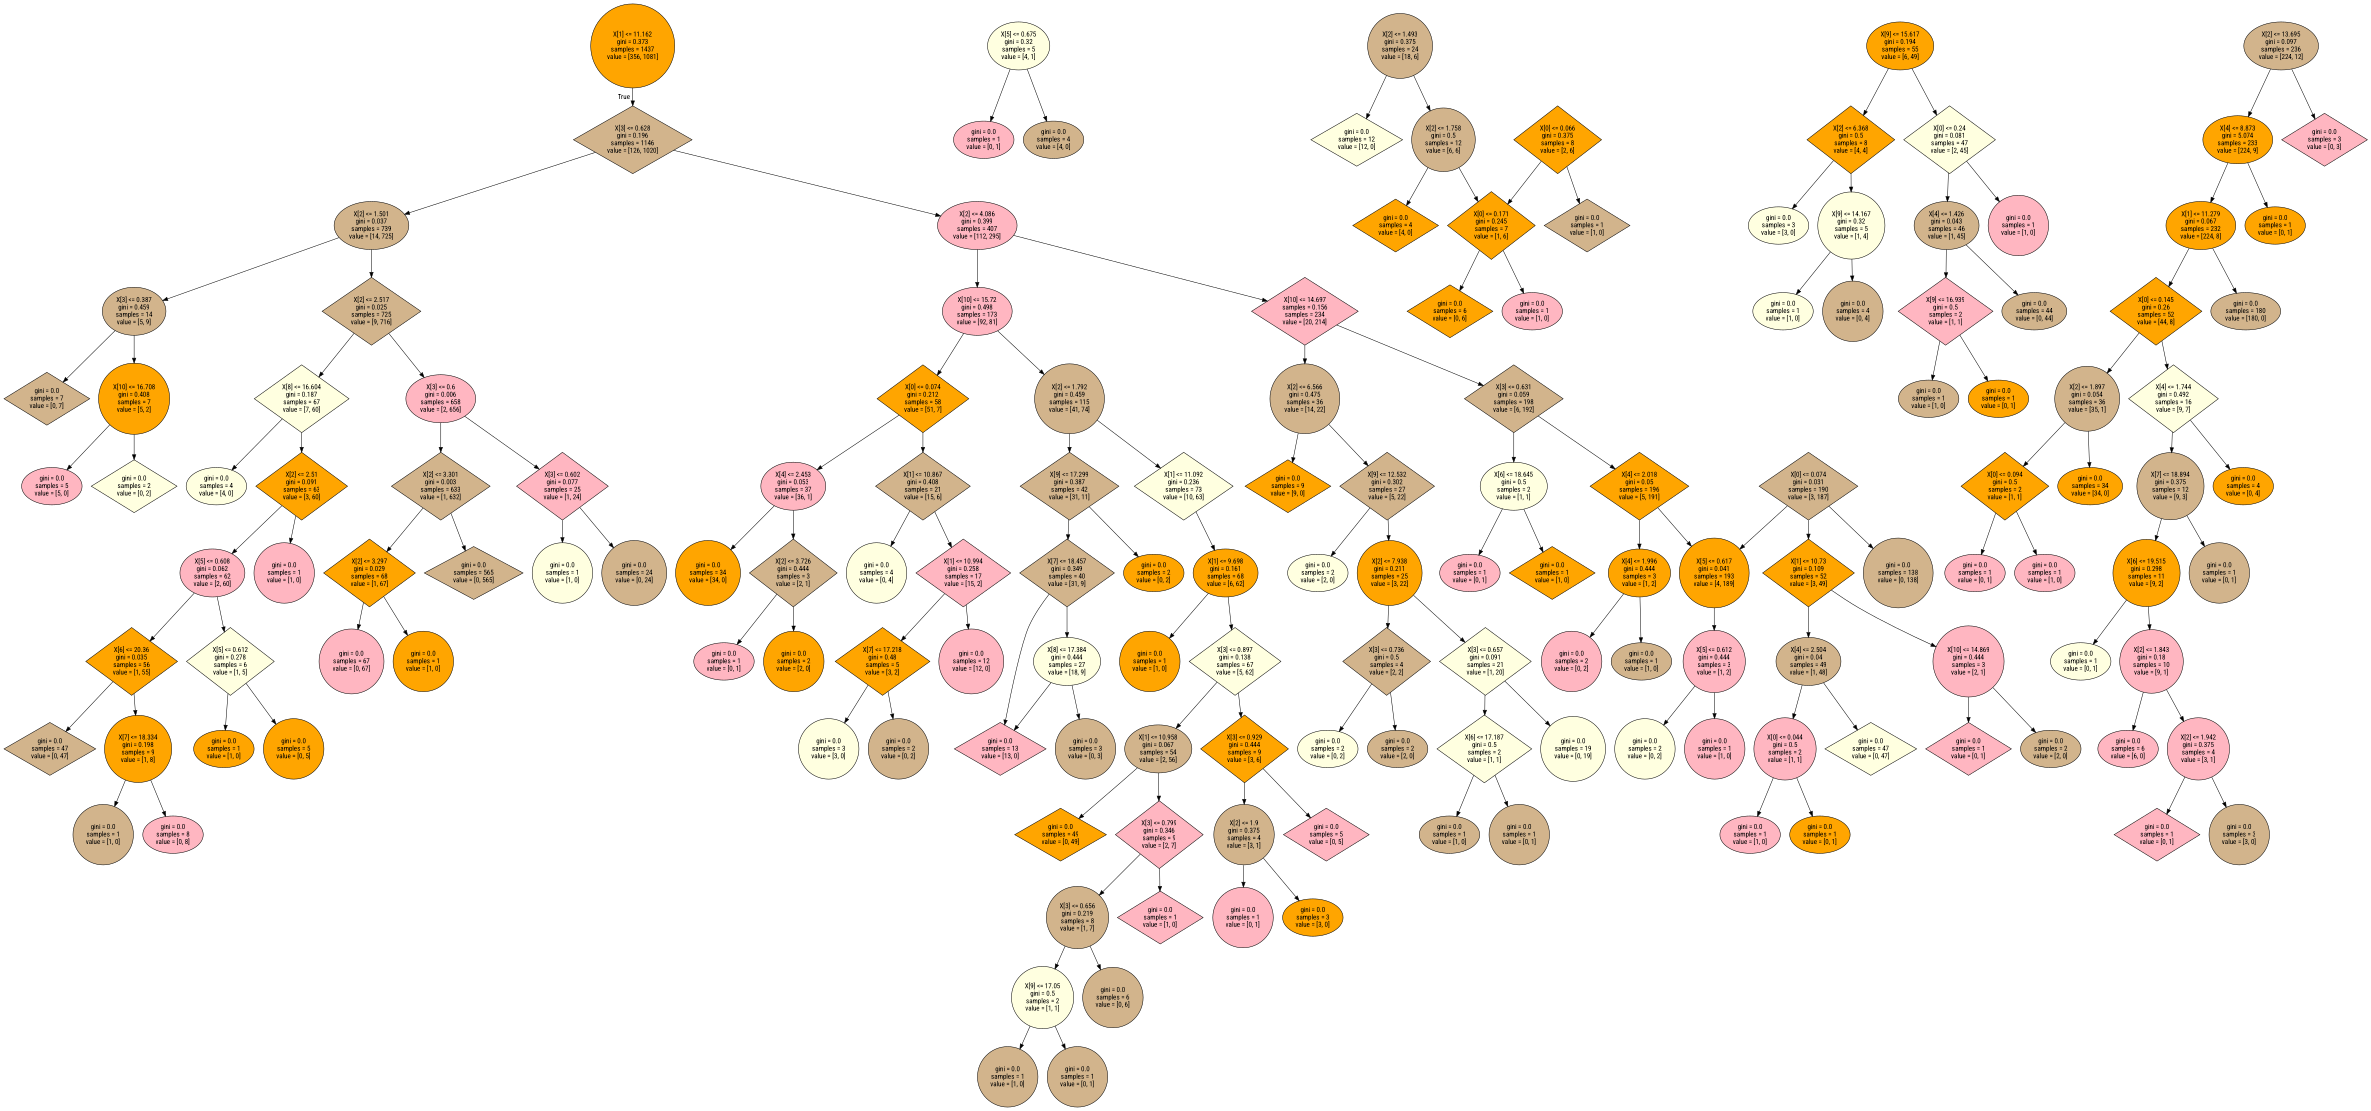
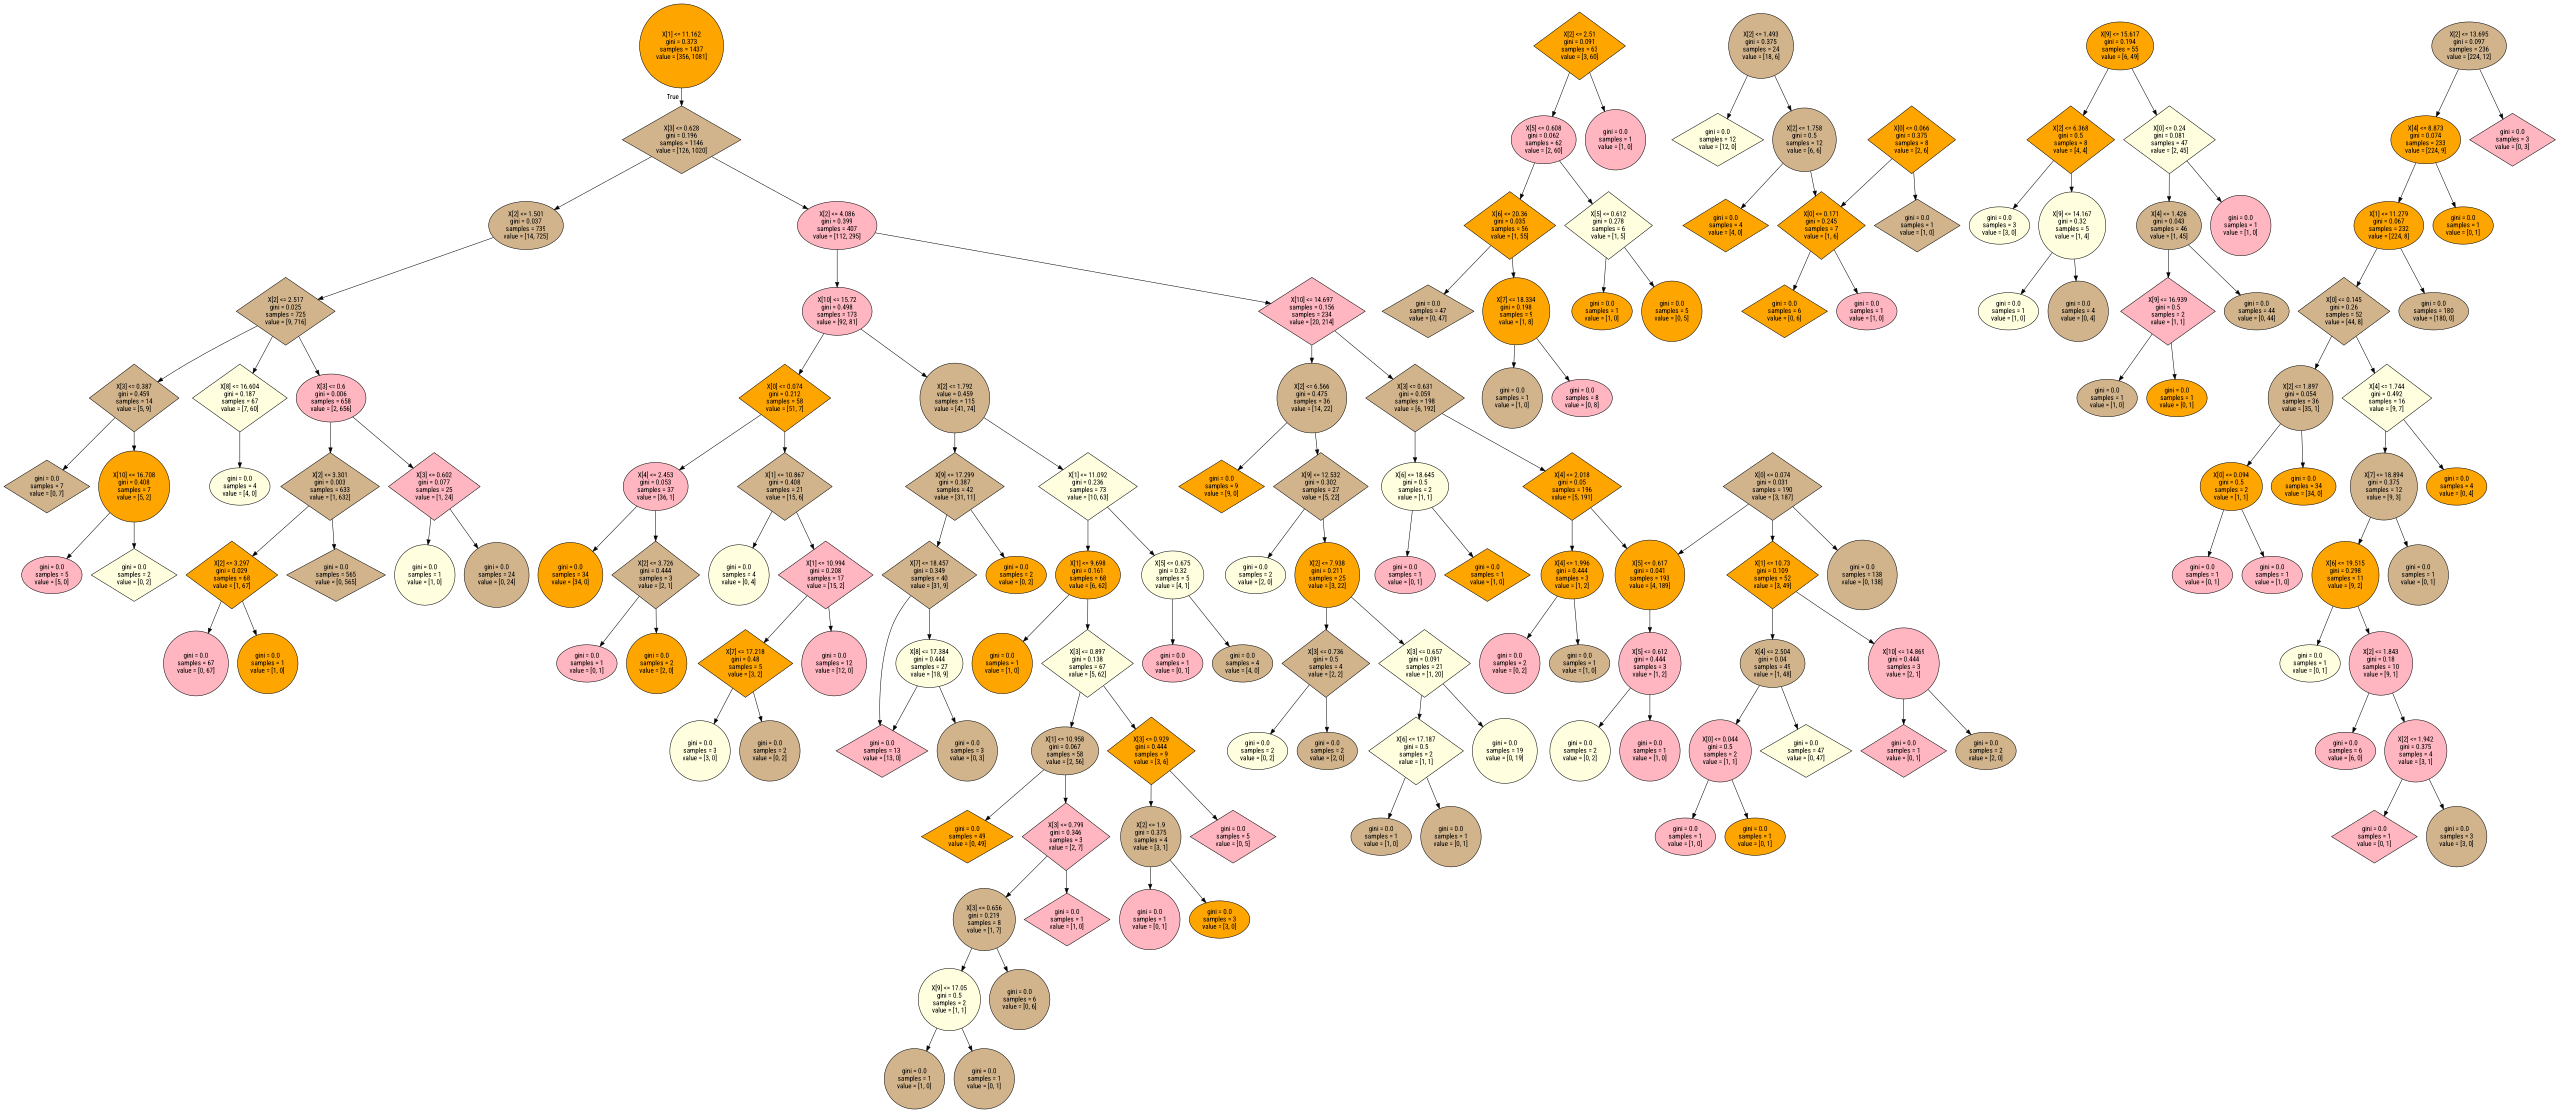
node "X[4] <= 8.873 gini = 5.074 samples = 233 value = [224, 9]": label "X[4] <= 8.873 gini = 5.074 samples = 233 value = [224, 9]" -> "X[4] <= 8.873 gini = 0.074 samples = 233 value = [224, 9]"
edge "X[2] <= 1.501 gini = 0.037 samples = 739 value = [14, 725]" -> "X[3] <= 0.387 gini = 0.459 samples = 14 value = [5, 9]": now "X[2] <= 2.517 gini = 0.025 samples = 725 value = [9, 716]" -> "X[3] <= 0.387 gini = 0.459 samples = 14 value = [5, 9]"
node "X[3] <= 0.387 gini = 0.459 samples = 14 value = [5, 9]": shape ellipse -> diamond
node "X[0] <= 0.145 gini = 0.26 samples = 52 value = [44, 8]": fillcolor orange -> tan
node "X[2] <= 1.792 gini = 0.459 samples = 115 value = [41, 74]": label "X[2] <= 1.792 gini = 0.459 samples = 115 value = [41, 74]" -> "X[2] <= 1.792 value = 0.459 samples = 115 value = [41, 74]"
edge "X[8] <= 16.604 gini = 0.187 samples = 67 value = [7, 60]" -> "X[2] <= 2.51 gini = 0.091 samples = 63 value = [3, 60]": removed
node "X[0] <= 0.094 gini = 0.5 samples = 2 value = [1, 1]": shape diamond -> ellipse
edge "X[1] <= 11.092 gini = 0.236 samples = 73 value = [10, 63]" -> "X[5] <= 0.675 gini = 0.32 samples = 5 value = [4, 1]": added
node "X[1] <= 10.994 gini = 0.258 samples = 17 value = [15, 2]": label "X[1] <= 10.994 gini = 0.258 samples = 17 value = [15, 2]" -> "X[1] <= 10.994 gini = 0.208 samples = 17 value = [15, 2]"
node "X[1] <= 10.958 gini = 0.067 samples = 54 value = [2, 56]": label "X[1] <= 10.958 gini = 0.067 samples = 54 value = [2, 56]" -> "X[1] <= 10.958 gini = 0.067 samples = 58 value = [2, 56]"
node "X[3] <= 0.799 gini = 0.346 samples = 9 value = [2, 7]": label "X[3] <= 0.799 gini = 0.346 samples = 9 value = [2, 7]" -> "X[3] <= 0.799 gini = 0.346 samples = 3 value = [2, 7]"
